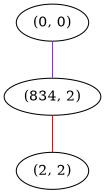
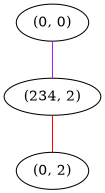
node "(834, 2)": label "(834, 2)" -> "(234, 2)"
node "(2, 2)": label "(2, 2)" -> "(0, 2)"
